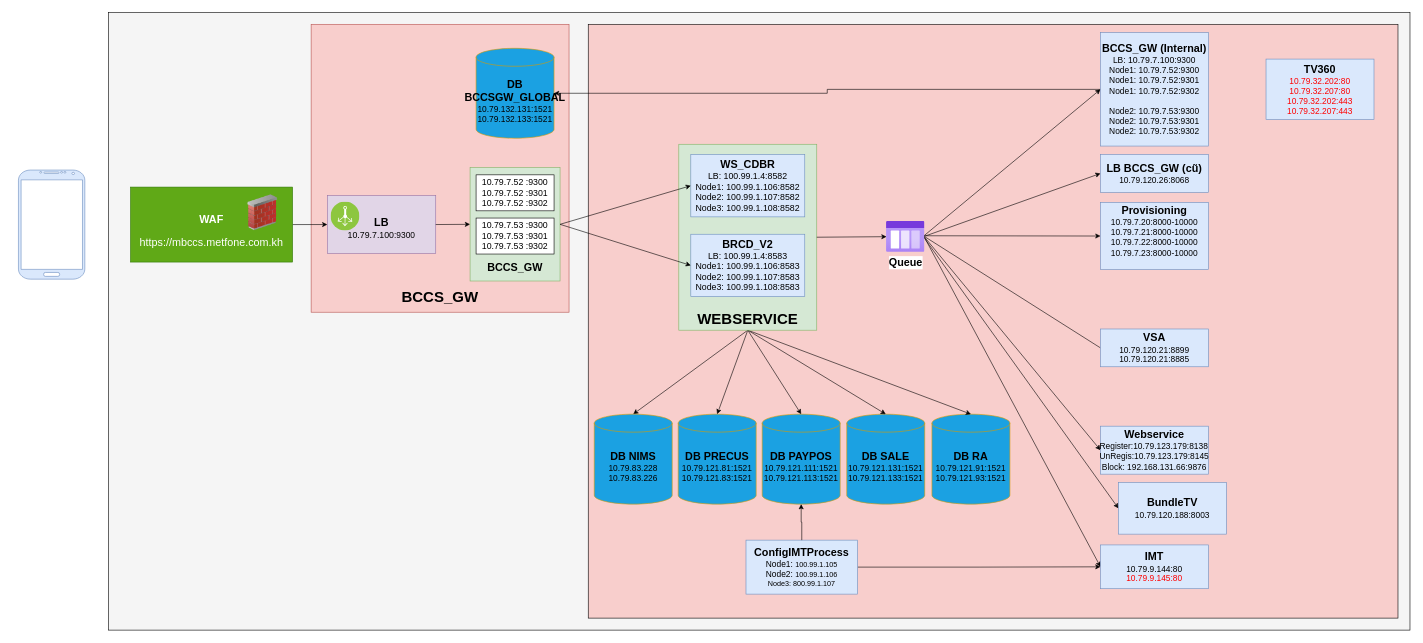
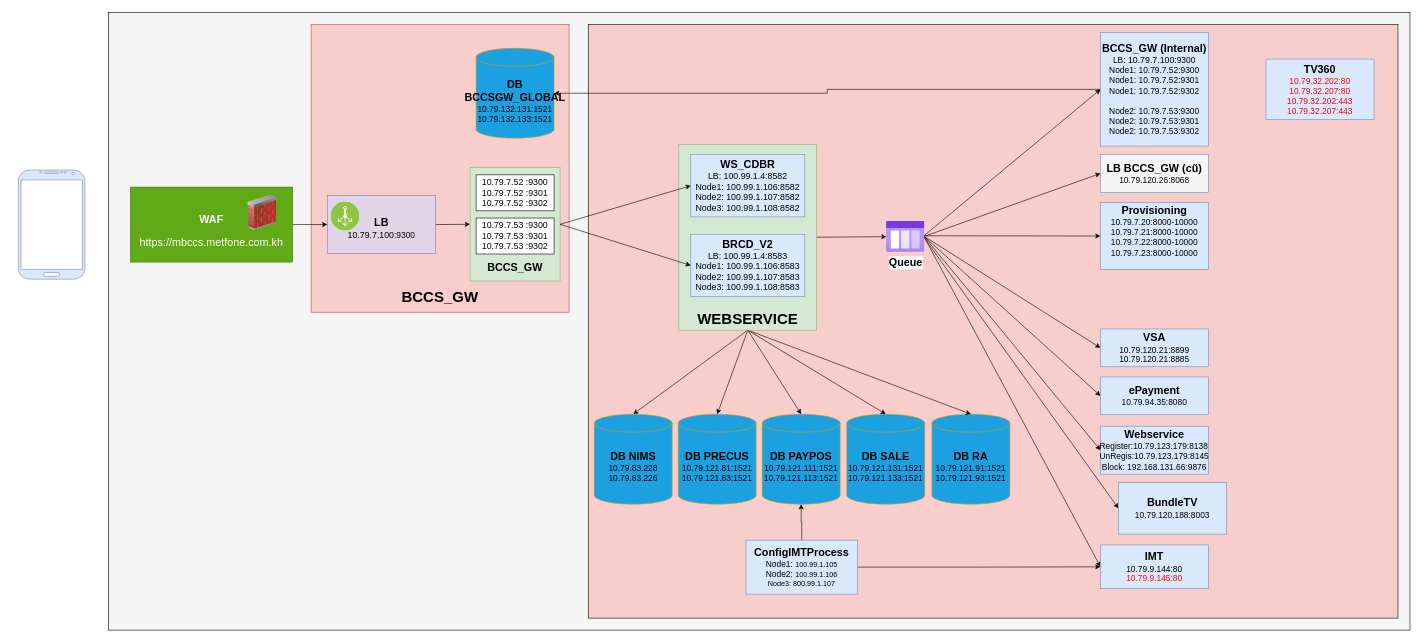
node "LB BCCS_GW (cũ) 10.79.120.26:8068": fillcolor #dae8fc -> #f5f5f5
edge "Queue" -> "ePayment 10.79.94.35:8080": added
edge "Queue" -- "VSA 10.79.120.21:8899 10.79.120.21:8885": arrowhead none -> classic
node "ePayment 10.79.94.35:8080": added
